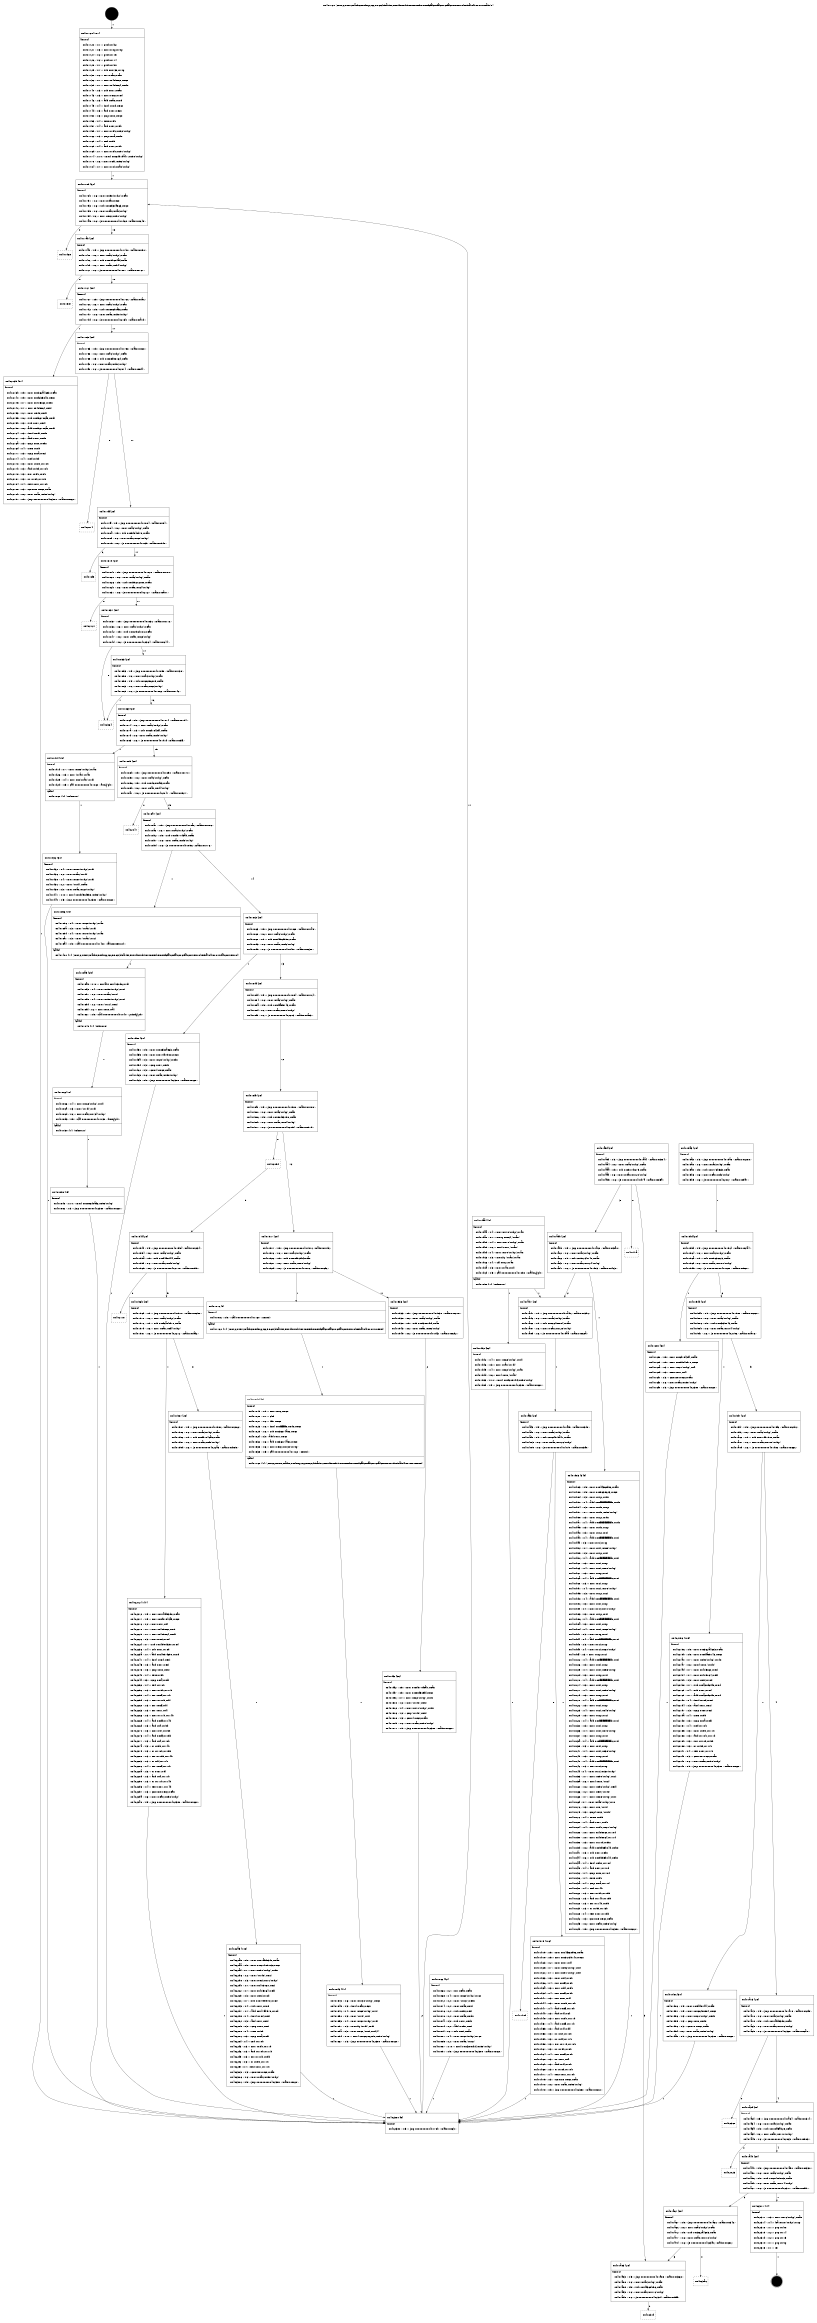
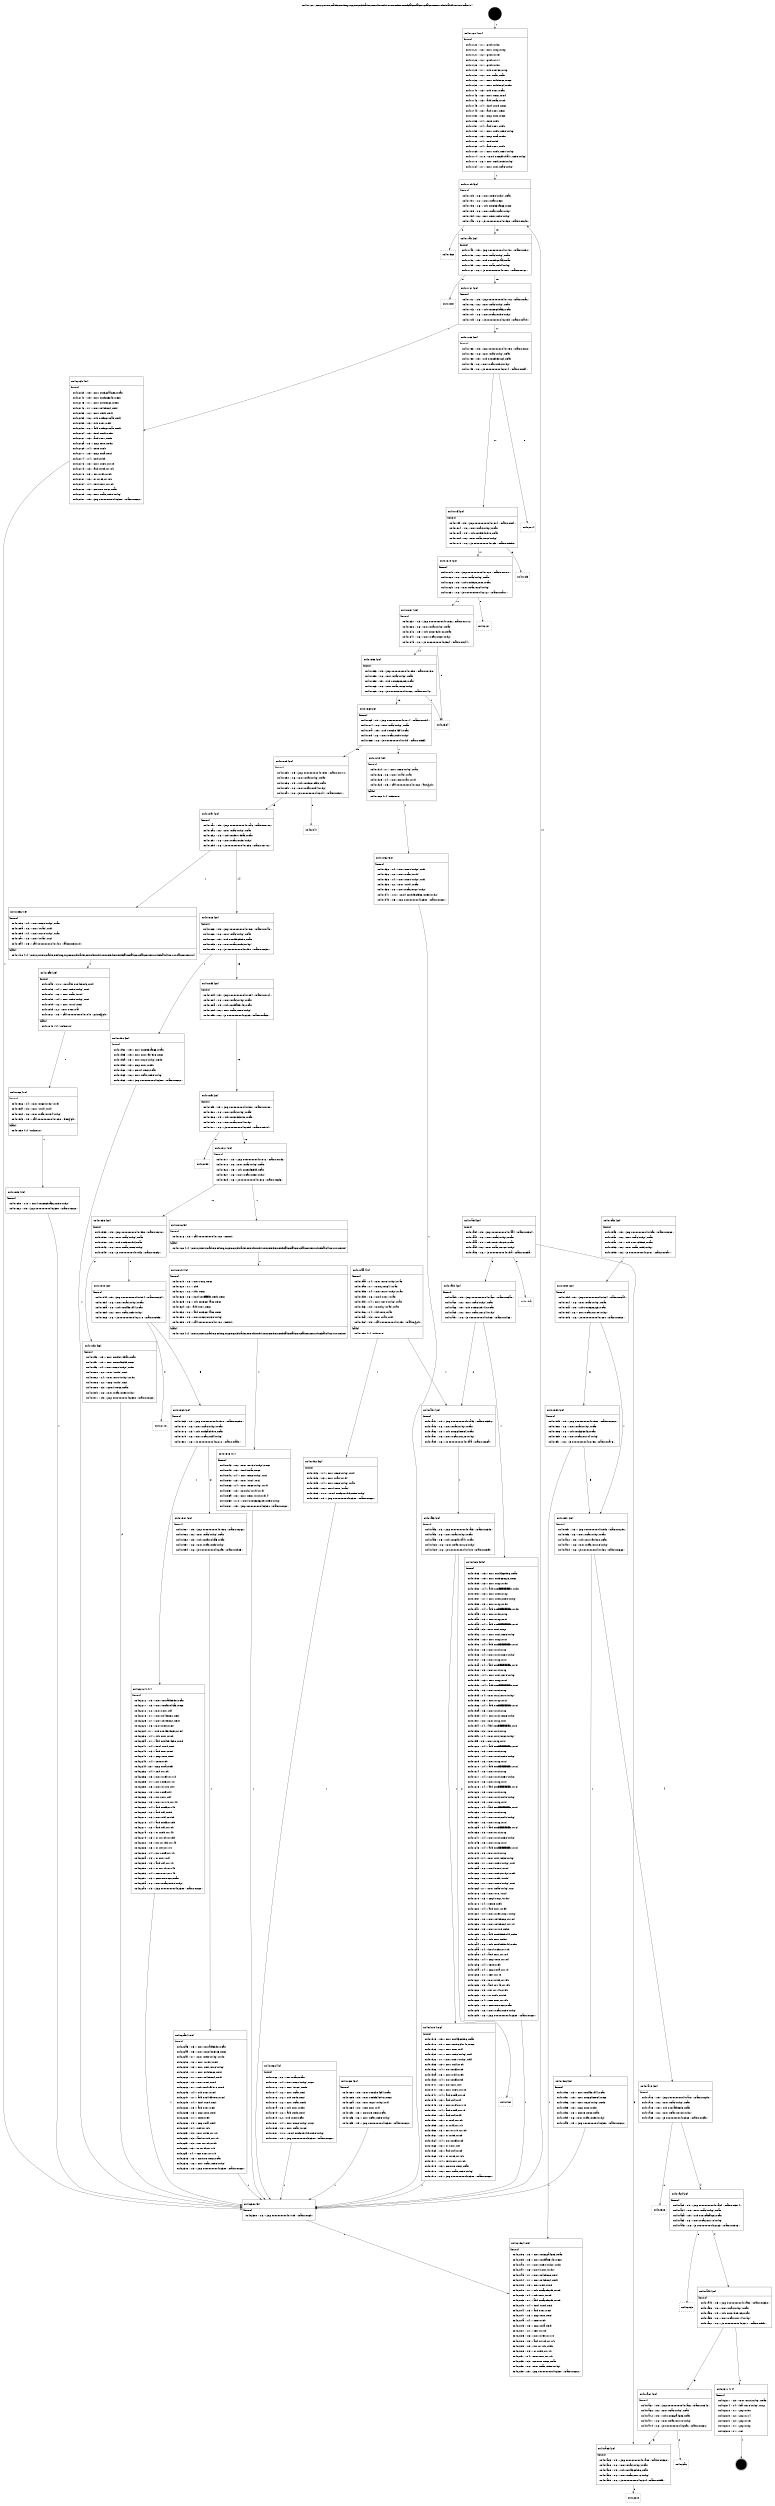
edge "0x40209d" -> "0x40194f [28]": now "0x401933 [28]" -> "0x40194f [28]"
edge "0x4019bf [28]" -> "0x401ce0 [30]": now "0x4019bf [28]" -> "0x4019f7 [28]"
edge "0x402196 [109]" -> "0x4023e0 [5]": reversed
